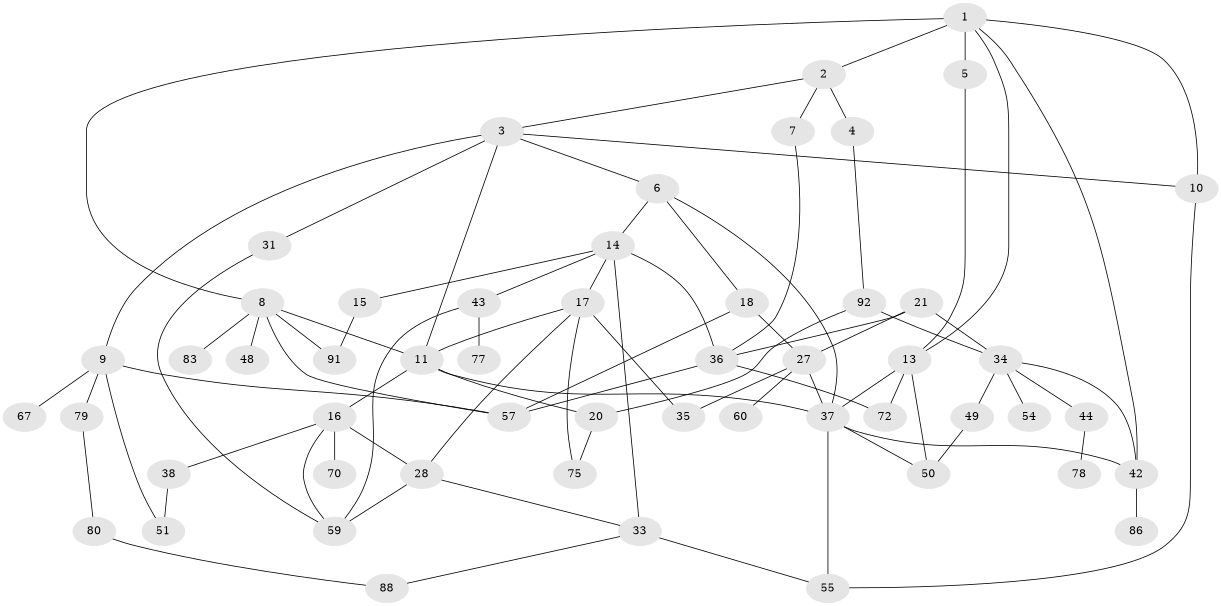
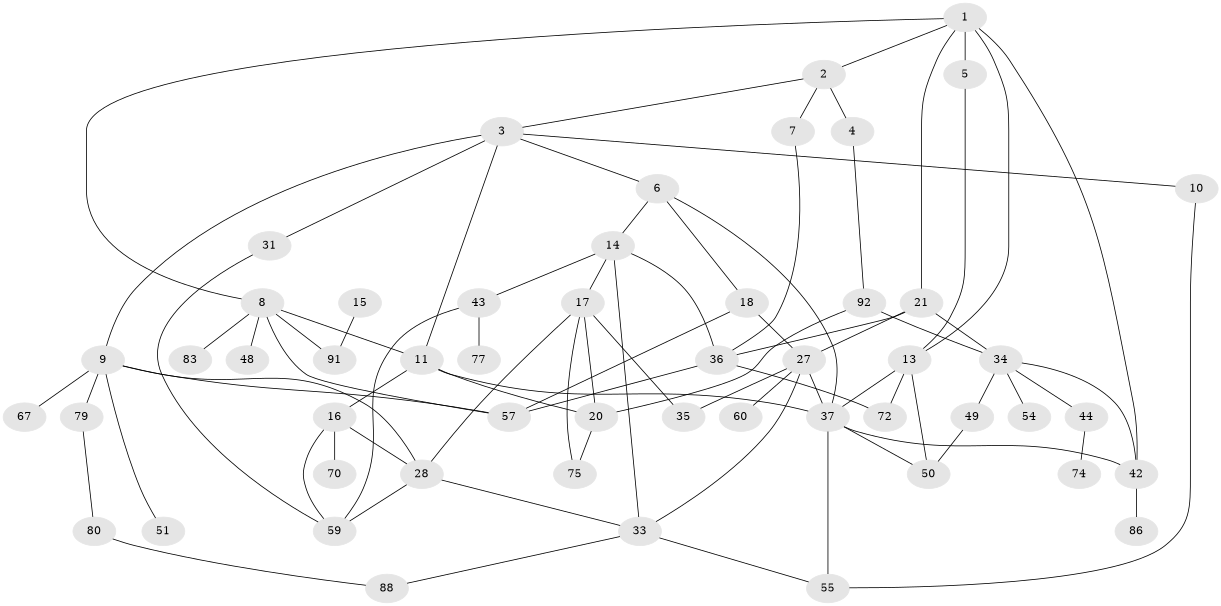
edge "1" -- "10": now "1" -- "21"
edge "14" -- "15": removed
edge "17" -- "11": now "17" -- "20"
edge "9" -- "28": added
edge "27" -- "33": added
node "38": removed
node "78": label "78" -> "74"
